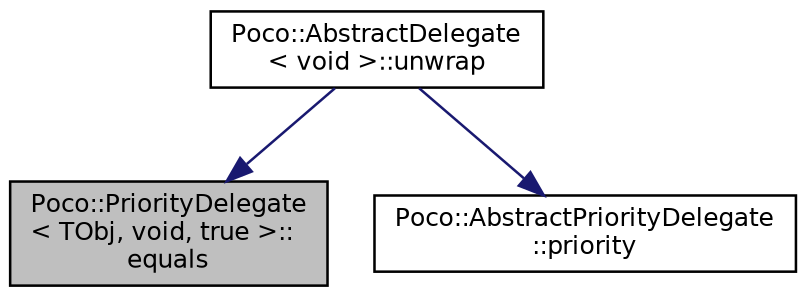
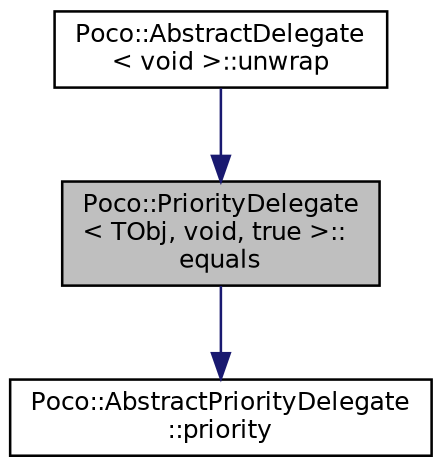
edge "Poco::AbstractDelegate < void >::unwrap" -> "Poco::AbstractPriorityDelegate ::priority": now "Poco::PriorityDelegate < TObj, void, true >:: equals" -> "Poco::AbstractPriorityDelegate ::priority"
